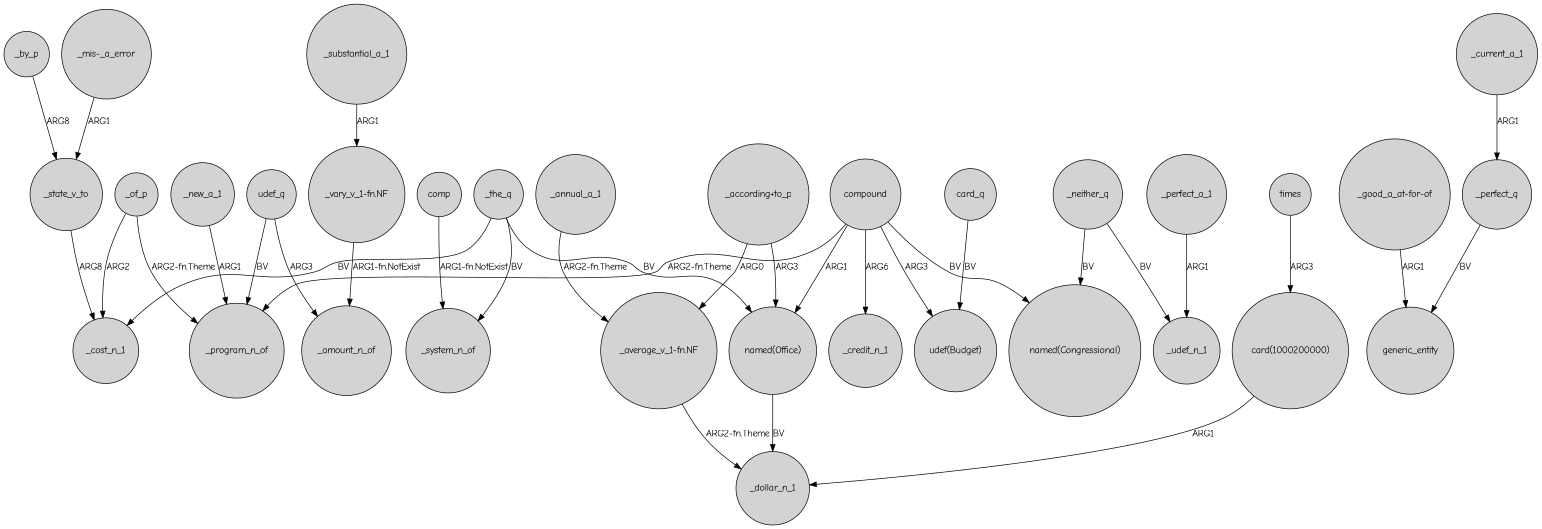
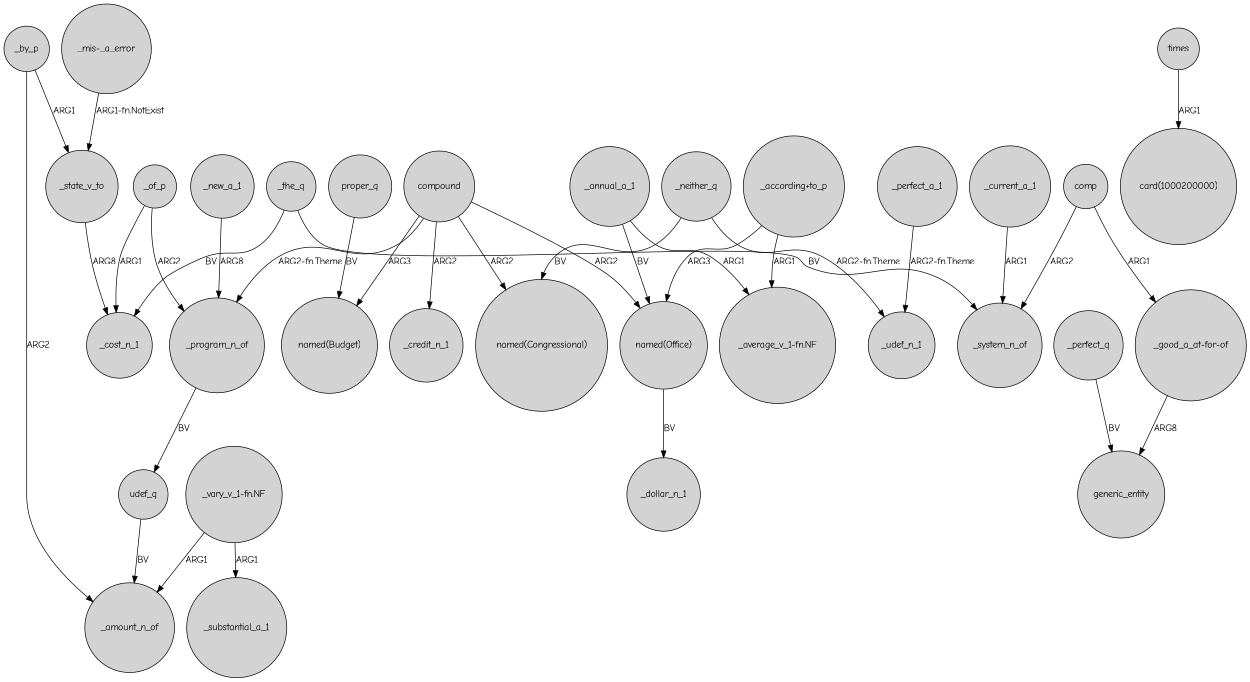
edge "_by_p" -> "_state_v_to": label "ARG8" -> "ARG1"
edge "_mis-_a_error" -> "_state_v_to": label "ARG1" -> "ARG1-fn.NotExist"
edge "_substantial_a_1" -> "_vary_v_1-fn.NF": reversed
edge "_current_a_1" -> "_perfect_q": now "_current_a_1" -> "_system_n_of"
node "card_q": label "card_q" -> "proper_q"
edge "comp" -> "_good_a_at-for-of": added, label "ARG1"
edge "udef_q" -> "_program_n_of": reversed
edge "_the_q" -> "named(Office)": now "_annual_a_1" -> "named(Office)"
edge "_of_p" -> "_cost_n_1": label "ARG2" -> "ARG1"
edge "_of_p" -> "_program_n_of": label "ARG2-fn.Theme" -> "ARG2"
edge "_new_a_1" -> "_program_n_of": label "ARG1" -> "ARG8"
edge "udef_q" -> "_amount_n_of": label "ARG3" -> "BV"
edge "_vary_v_1-fn.NF" -> "_amount_n_of": label "ARG1-fn.NotExist" -> "ARG1"
edge "comp" -> "_system_n_of": label "ARG1-fn.NotExist" -> "ARG2"
edge "_annual_a_1" -> "_average_v_1-fn.NF": label "ARG2-fn.Theme" -> "ARG1"
edge "_according+to_p" -> "_average_v_1-fn.NF": label "ARG0" -> "ARG1"
edge "compound" -> "named(Office)": label "ARG1" -> "ARG2"
edge "compound" -> "_credit_n_1": label "ARG6" -> "ARG2"
edge "compound" -> "named(Congressional)": label "BV" -> "ARG2"
edge "_neither_q" -> "_udef_n_1": label "BV" -> "ARG2-fn.Theme"
edge "_perfect_a_1" -> "_udef_n_1": label "ARG1" -> "ARG2-fn.Theme"
edge "times" -> "card(1000200000)": label "ARG3" -> "ARG1"
edge "_good_a_at-for-of" -> "generic_entity": label "ARG1" -> "ARG8"
edge "_by_p" -> "_amount_n_of": added, label "ARG2"
node "udef(Budget)": label "udef(Budget)" -> "named(Budget)"
edge "_average_v_1-fn.NF" -> "_dollar_n_1": removed, label "ARG2-fn.Theme"
edge "card(1000200000)" -> "_dollar_n_1": removed, label "ARG1"
